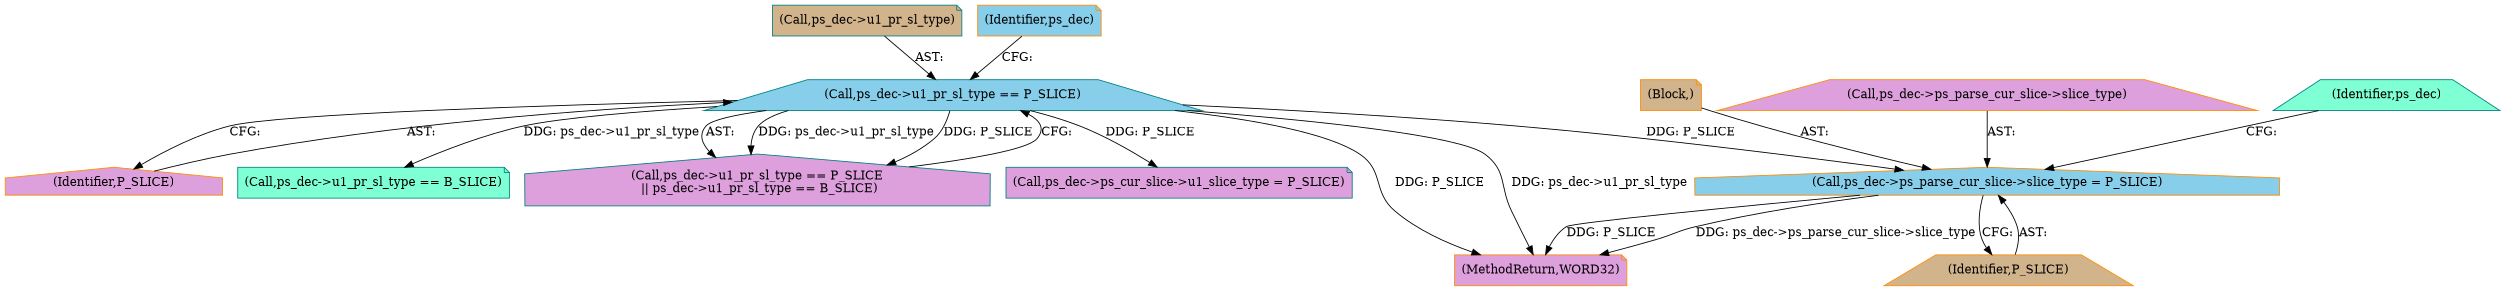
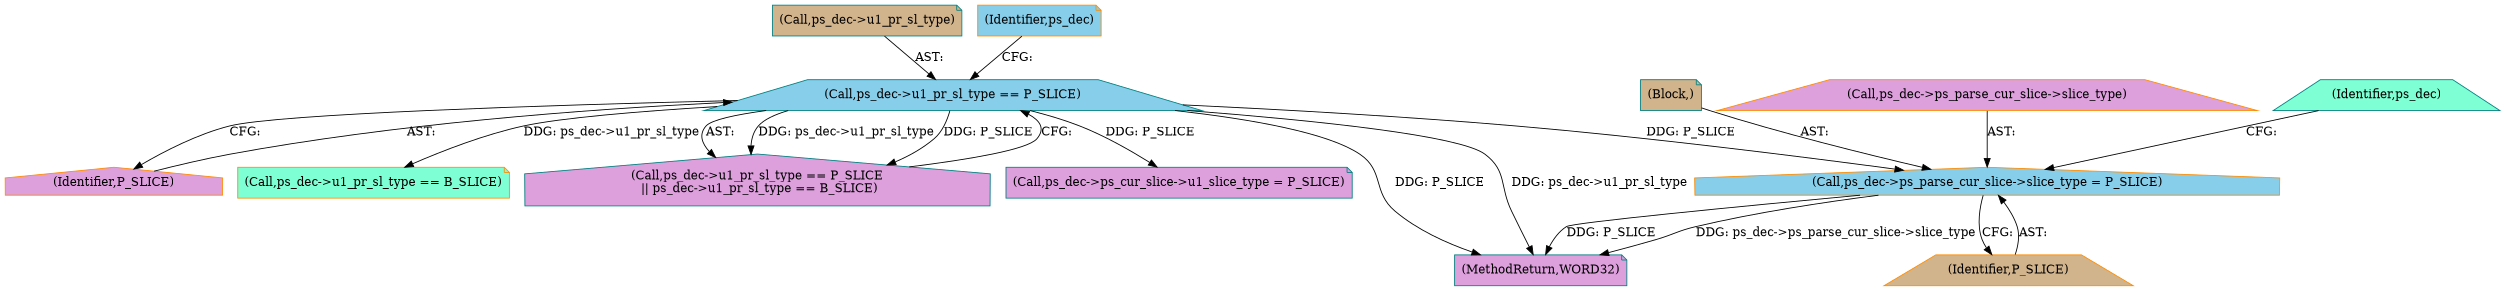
node "(Block,)": color darkorange -> teal
node "(Call,ps_dec->u1_pr_sl_type == B_SLICE)": color teal -> darkorange
node "(MethodReturn,WORD32)": color darkorange -> teal
